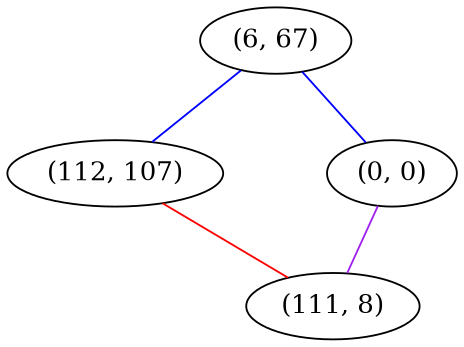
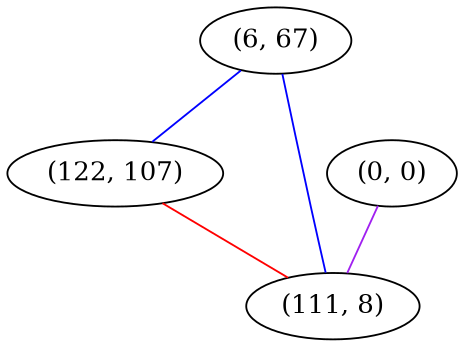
edge "(6, 67)" -- "(0, 0)": now "(6, 67)" -- "(111, 8)"
node "(112, 107)": label "(112, 107)" -> "(122, 107)"
